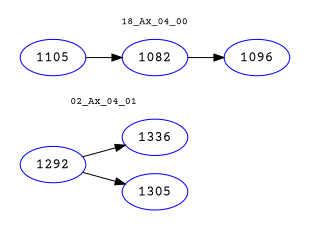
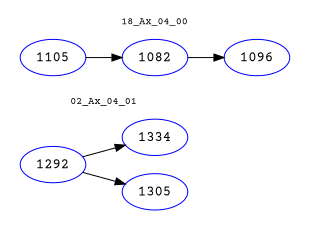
node "1336": label "1336" -> "1334"
